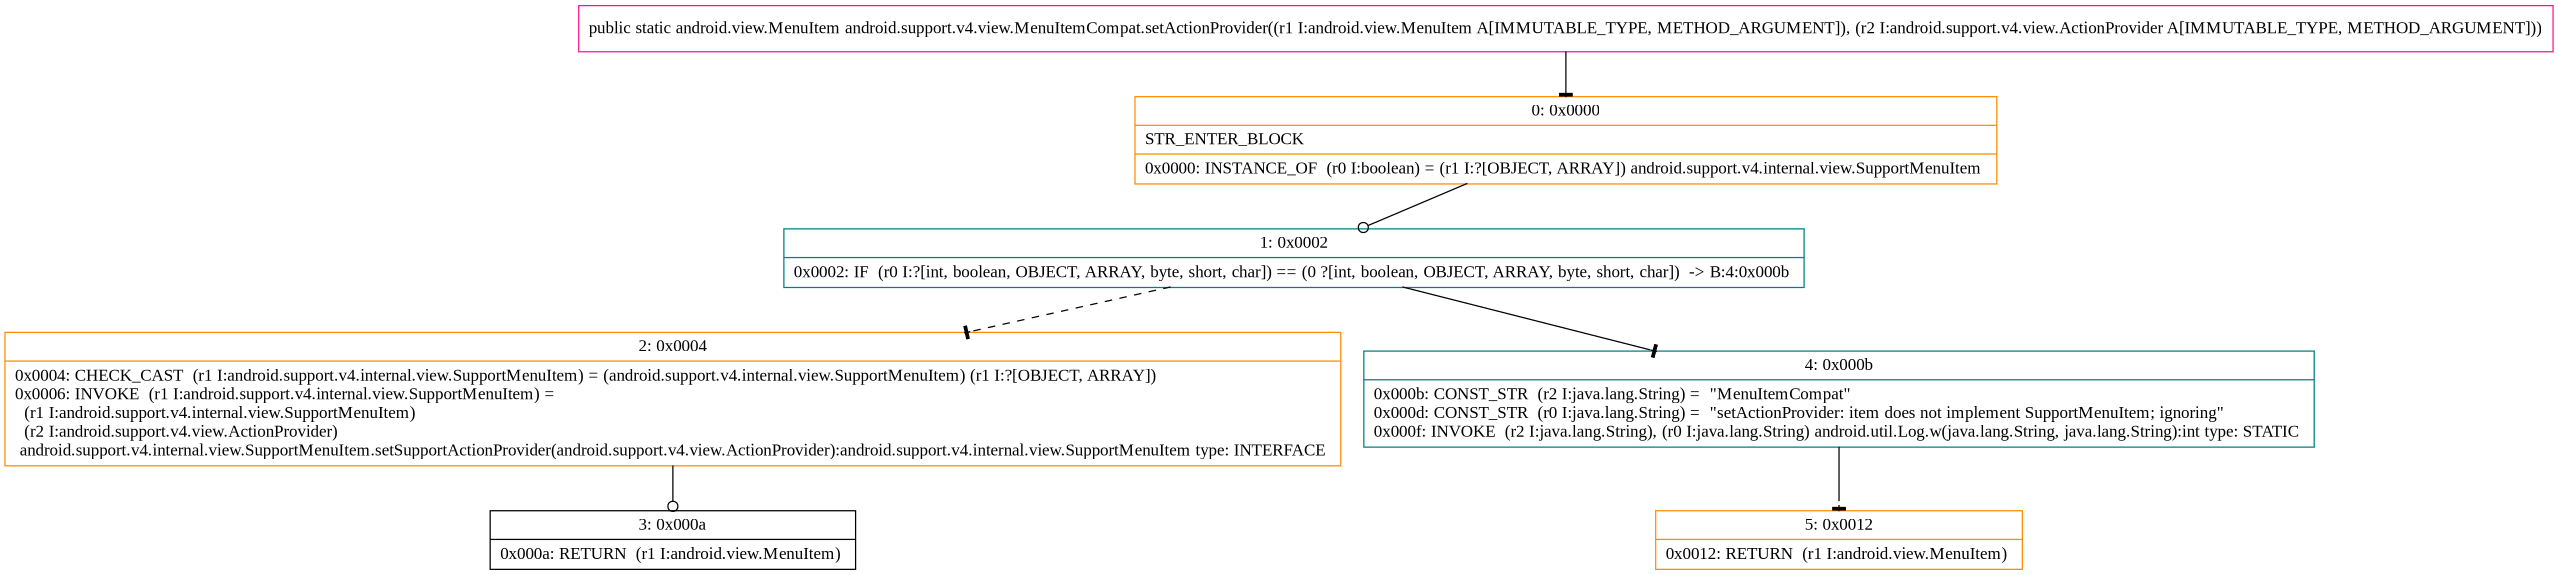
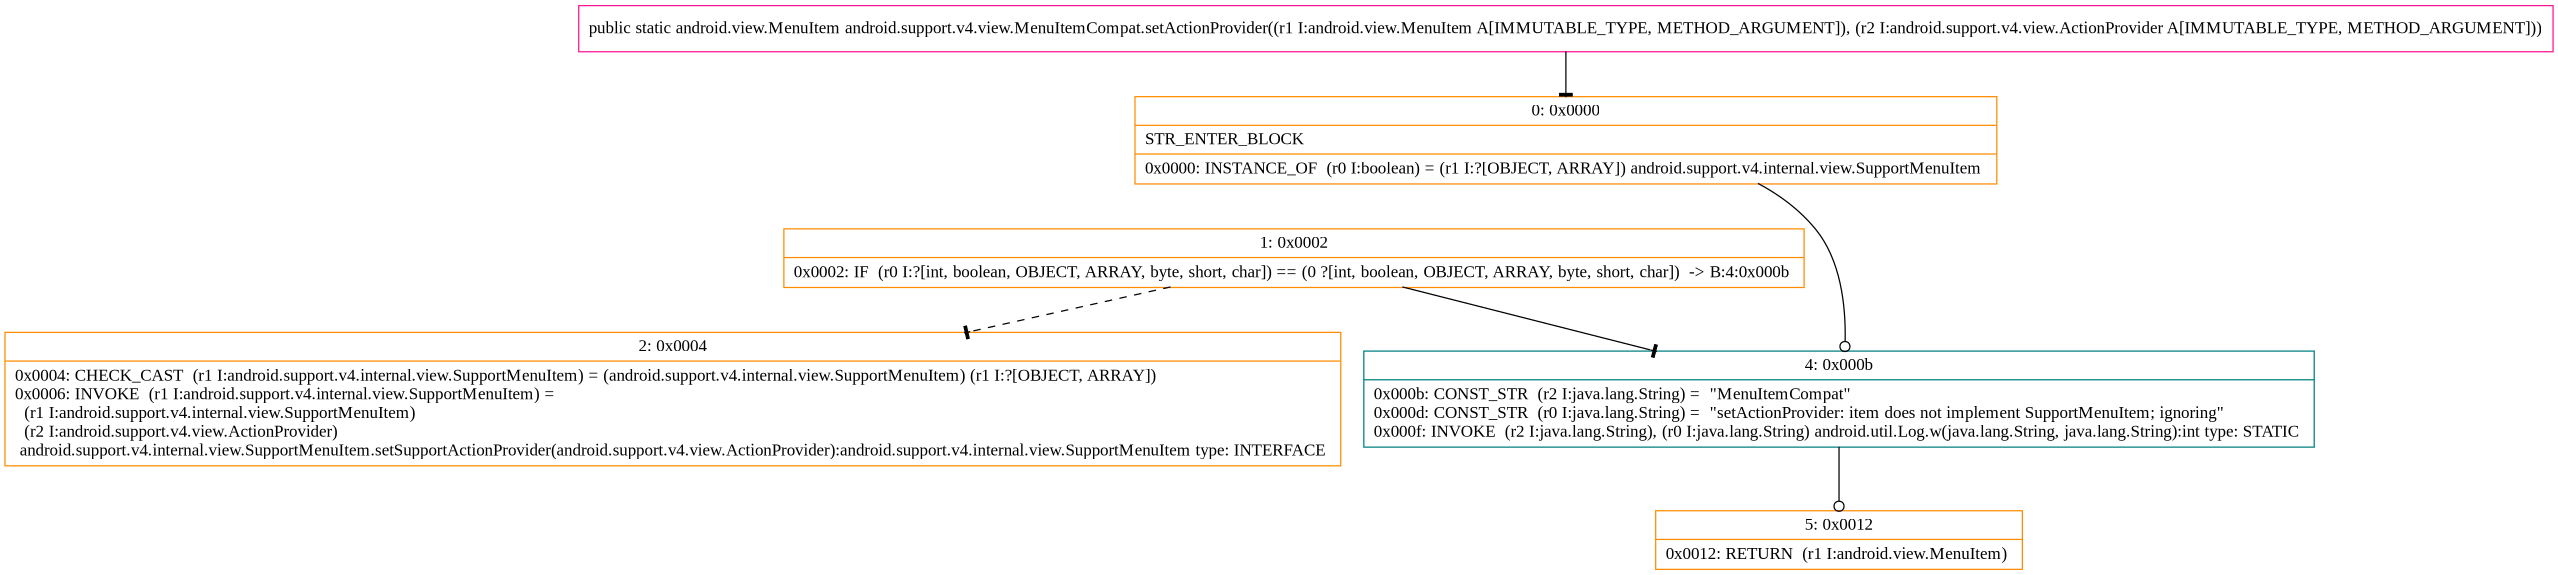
edge "0: 0x0000" -> "1: 0x0002": now "0: 0x0000" -> "4: 0x000b"
node "1: 0x0002": color teal -> darkorange
edge "4: 0x000b" -> "5: 0x0012": arrowhead tee -> odot
node "3: 0x000a": removed
